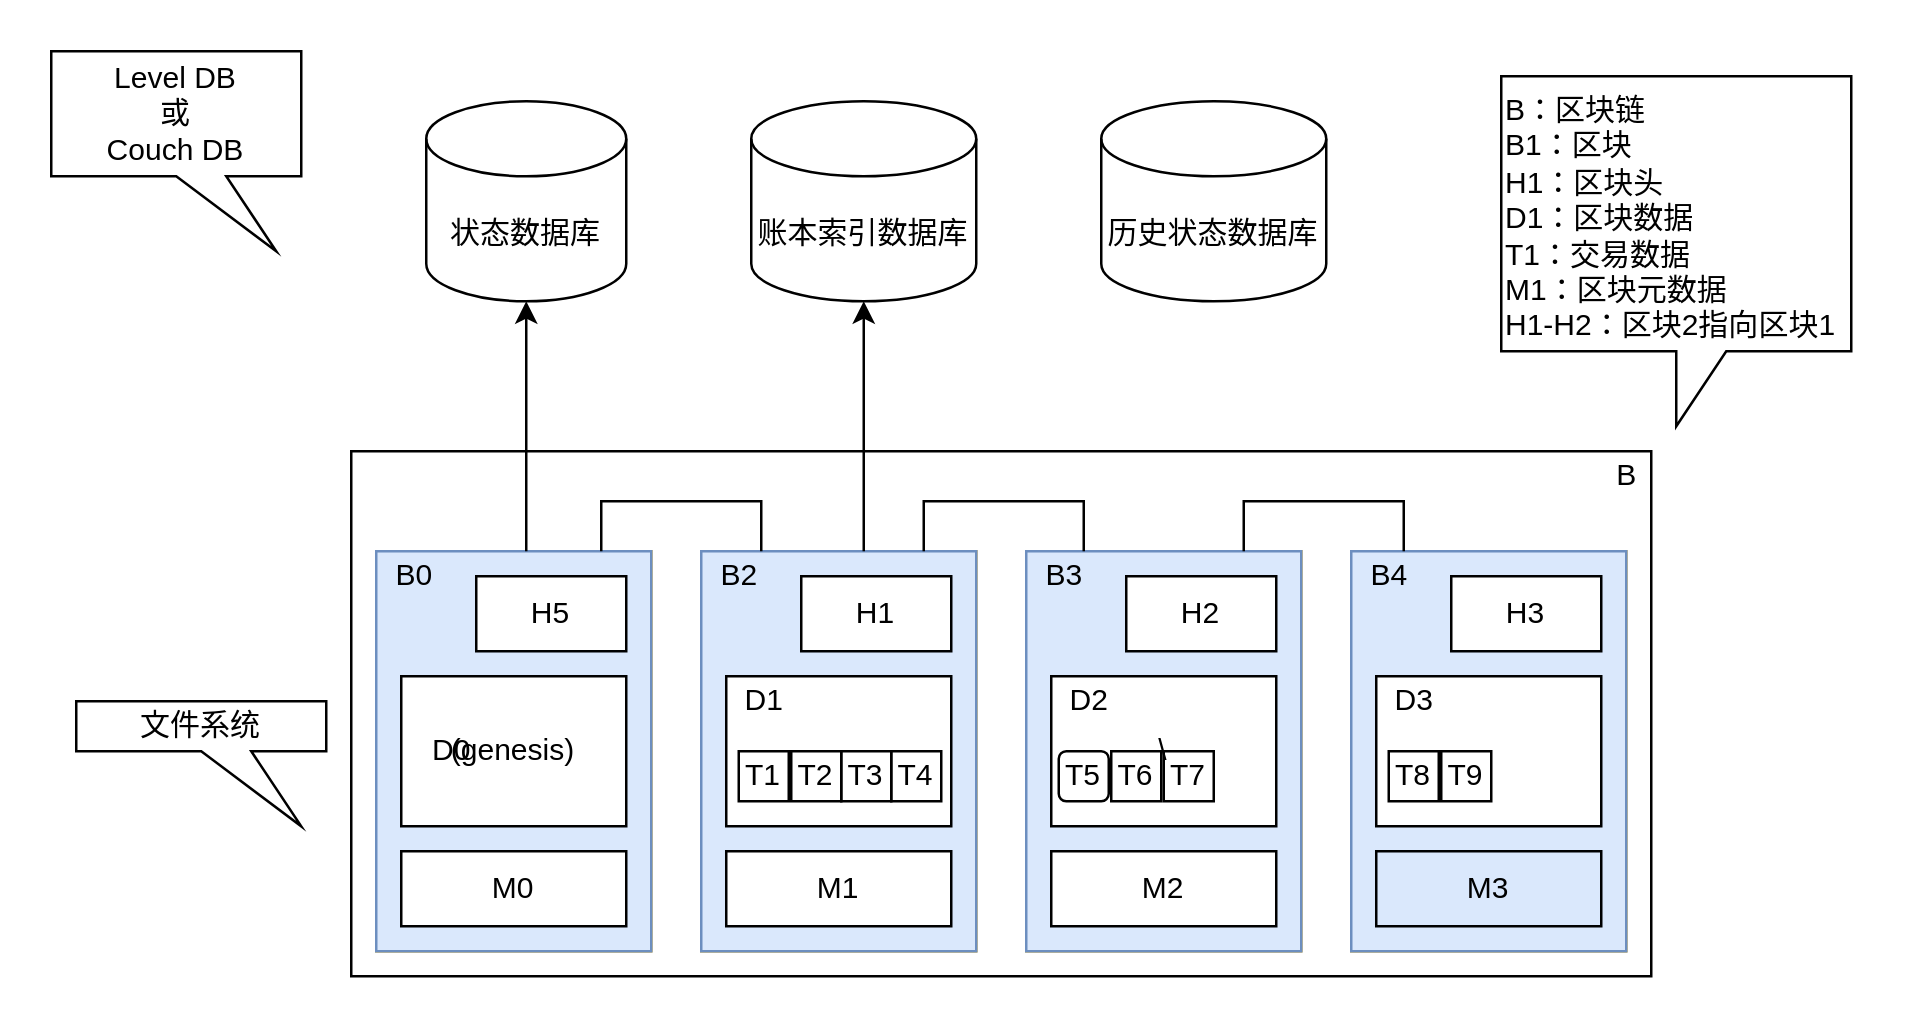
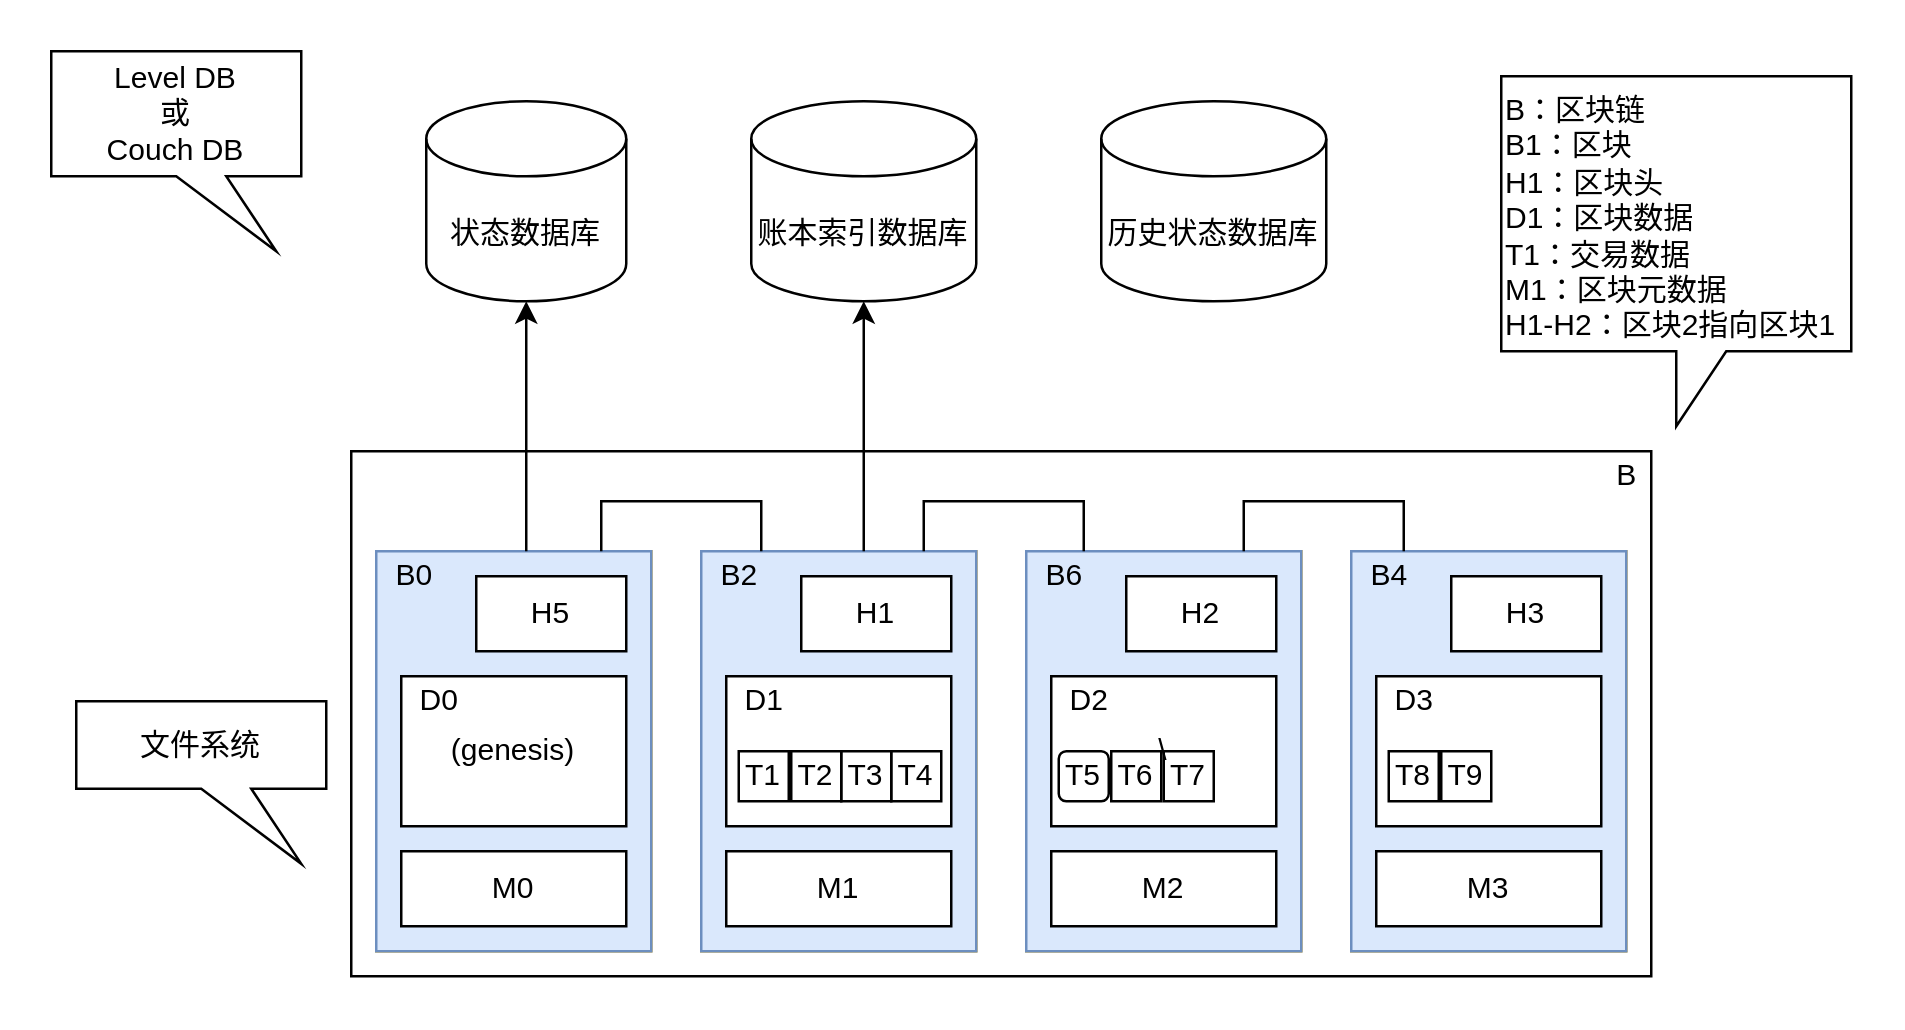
node "B3": label "B3" -> "B6"
node "D0": moved (451, 751) -> (439, 701)
node "文件系统": size 250x125 -> 250x163
node "M3": fillcolor #dae8fc -> #ffffff
